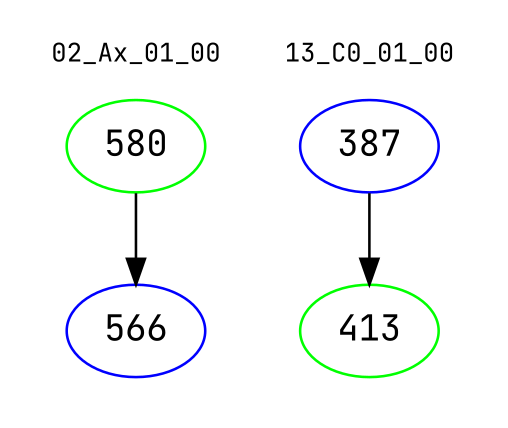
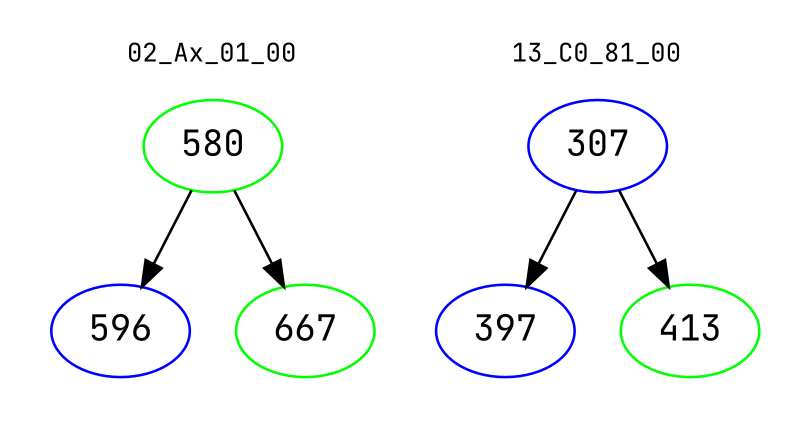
cluster "13_C0_01_00": label "13_C0_01_00" -> "13_C0_81_00"
node "387": label "387" -> "307"
node "566": label "566" -> "596"
node "667": added
node "397": added
